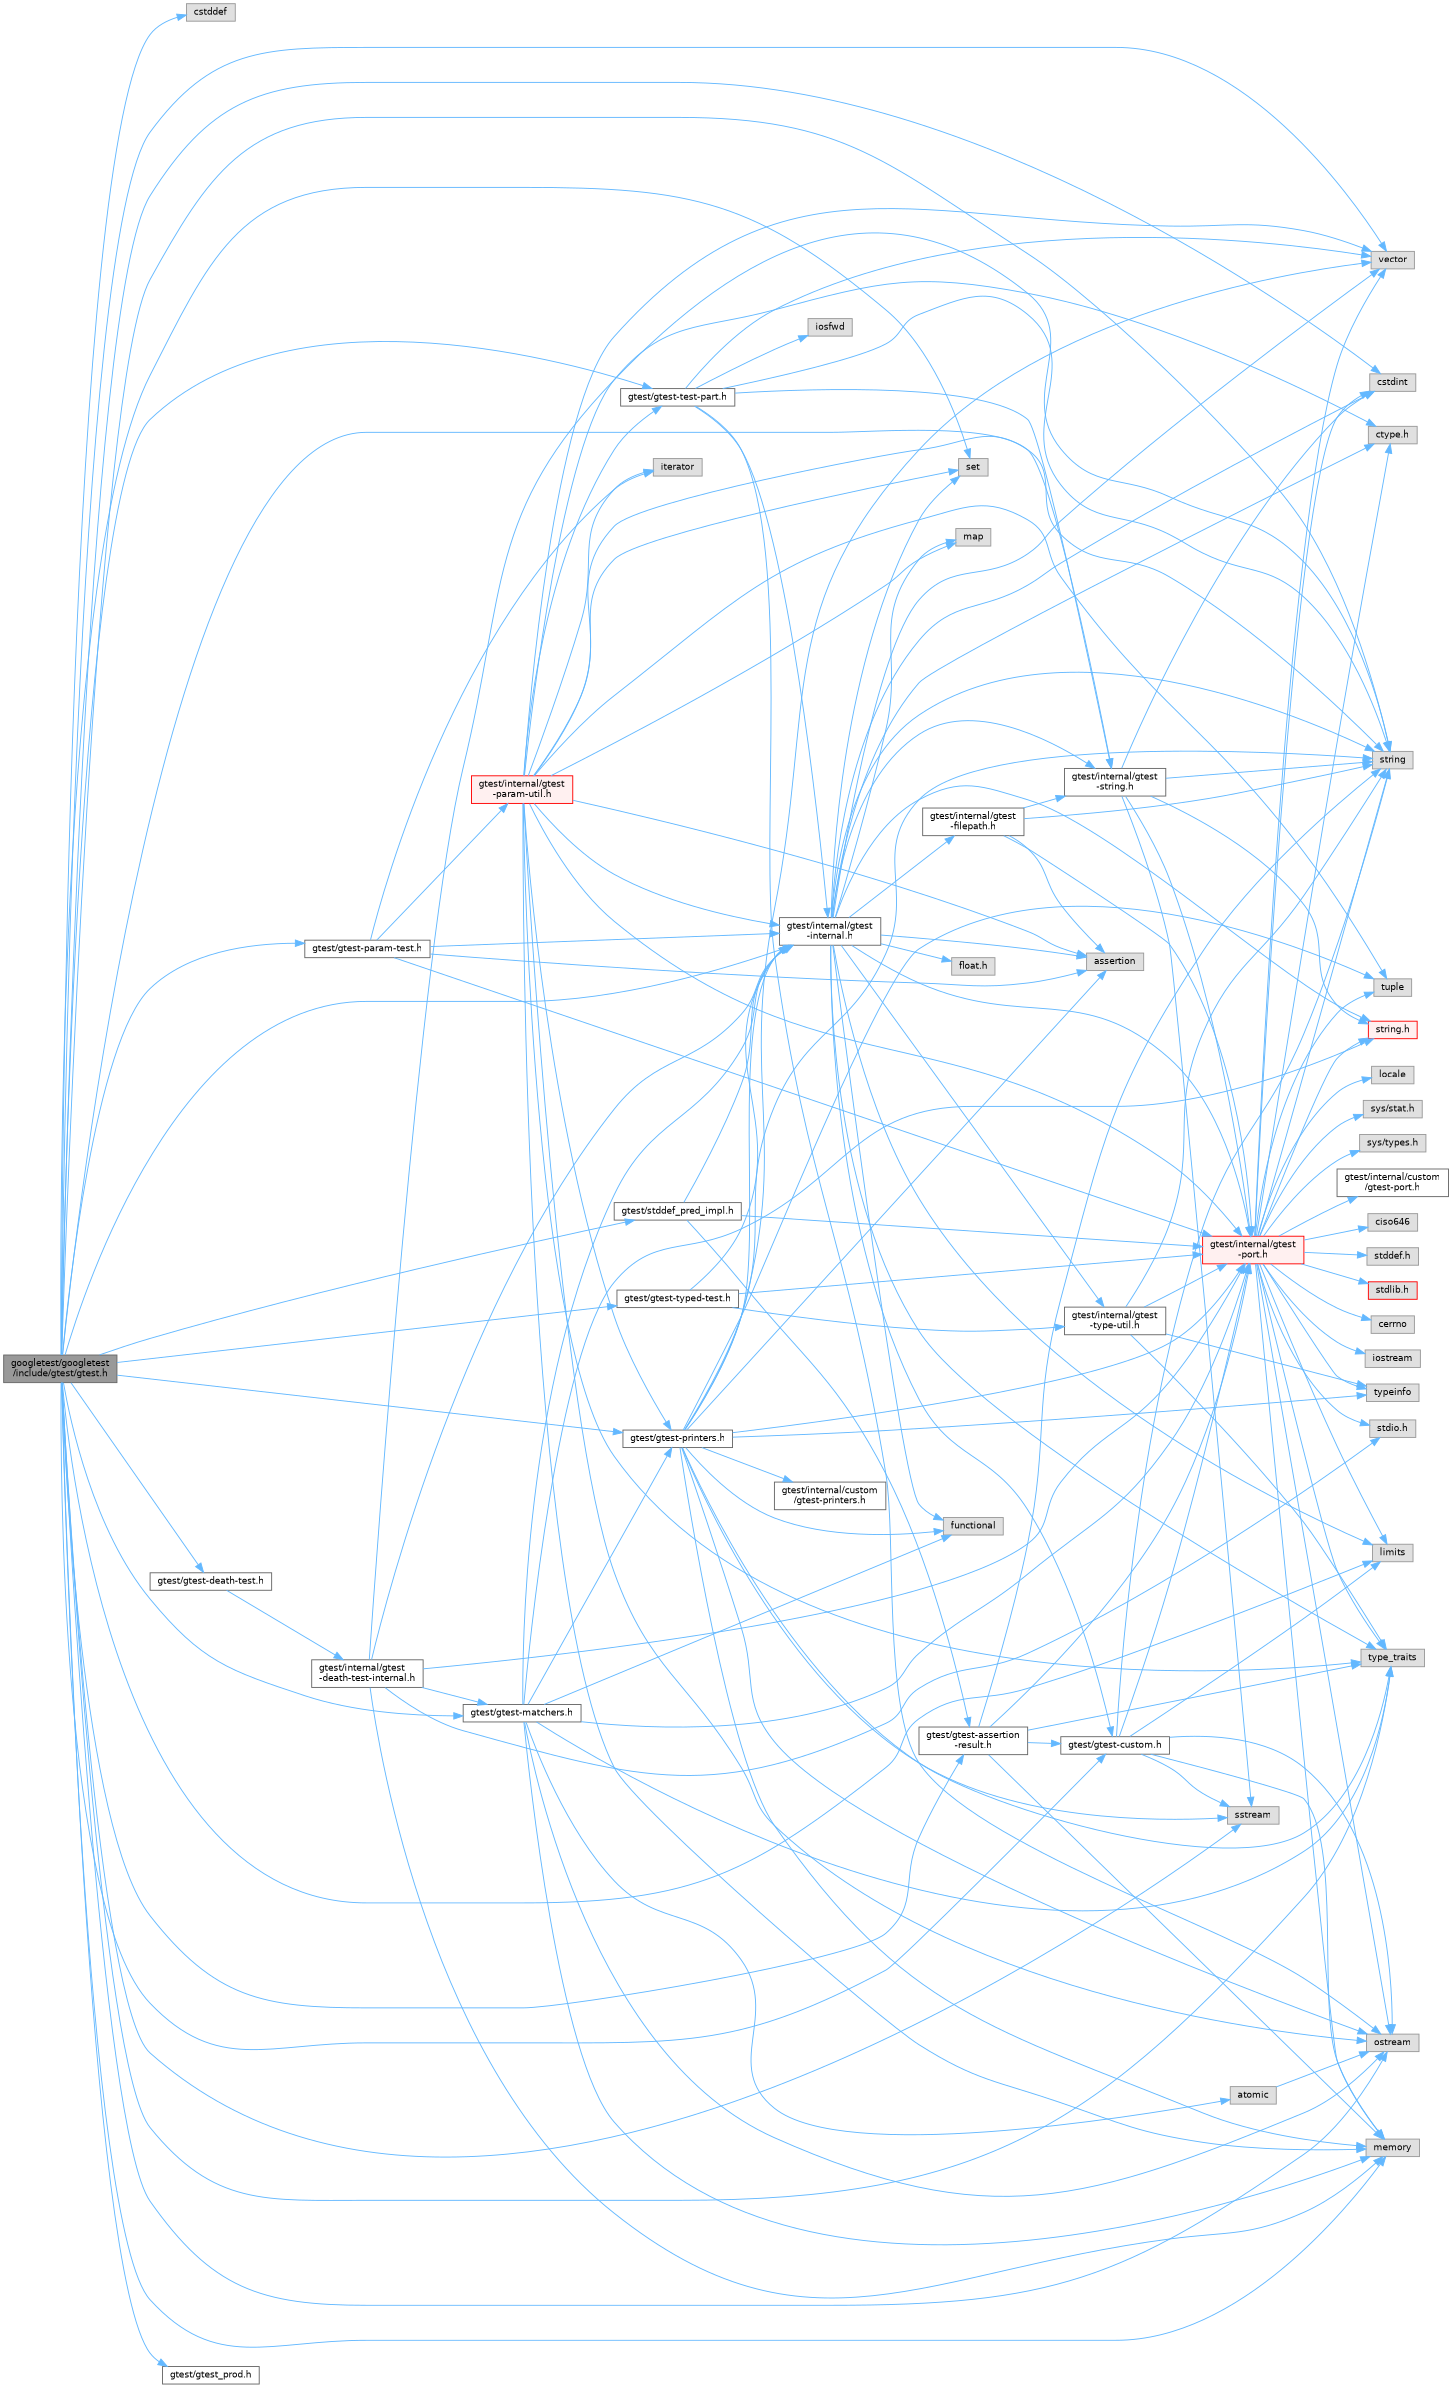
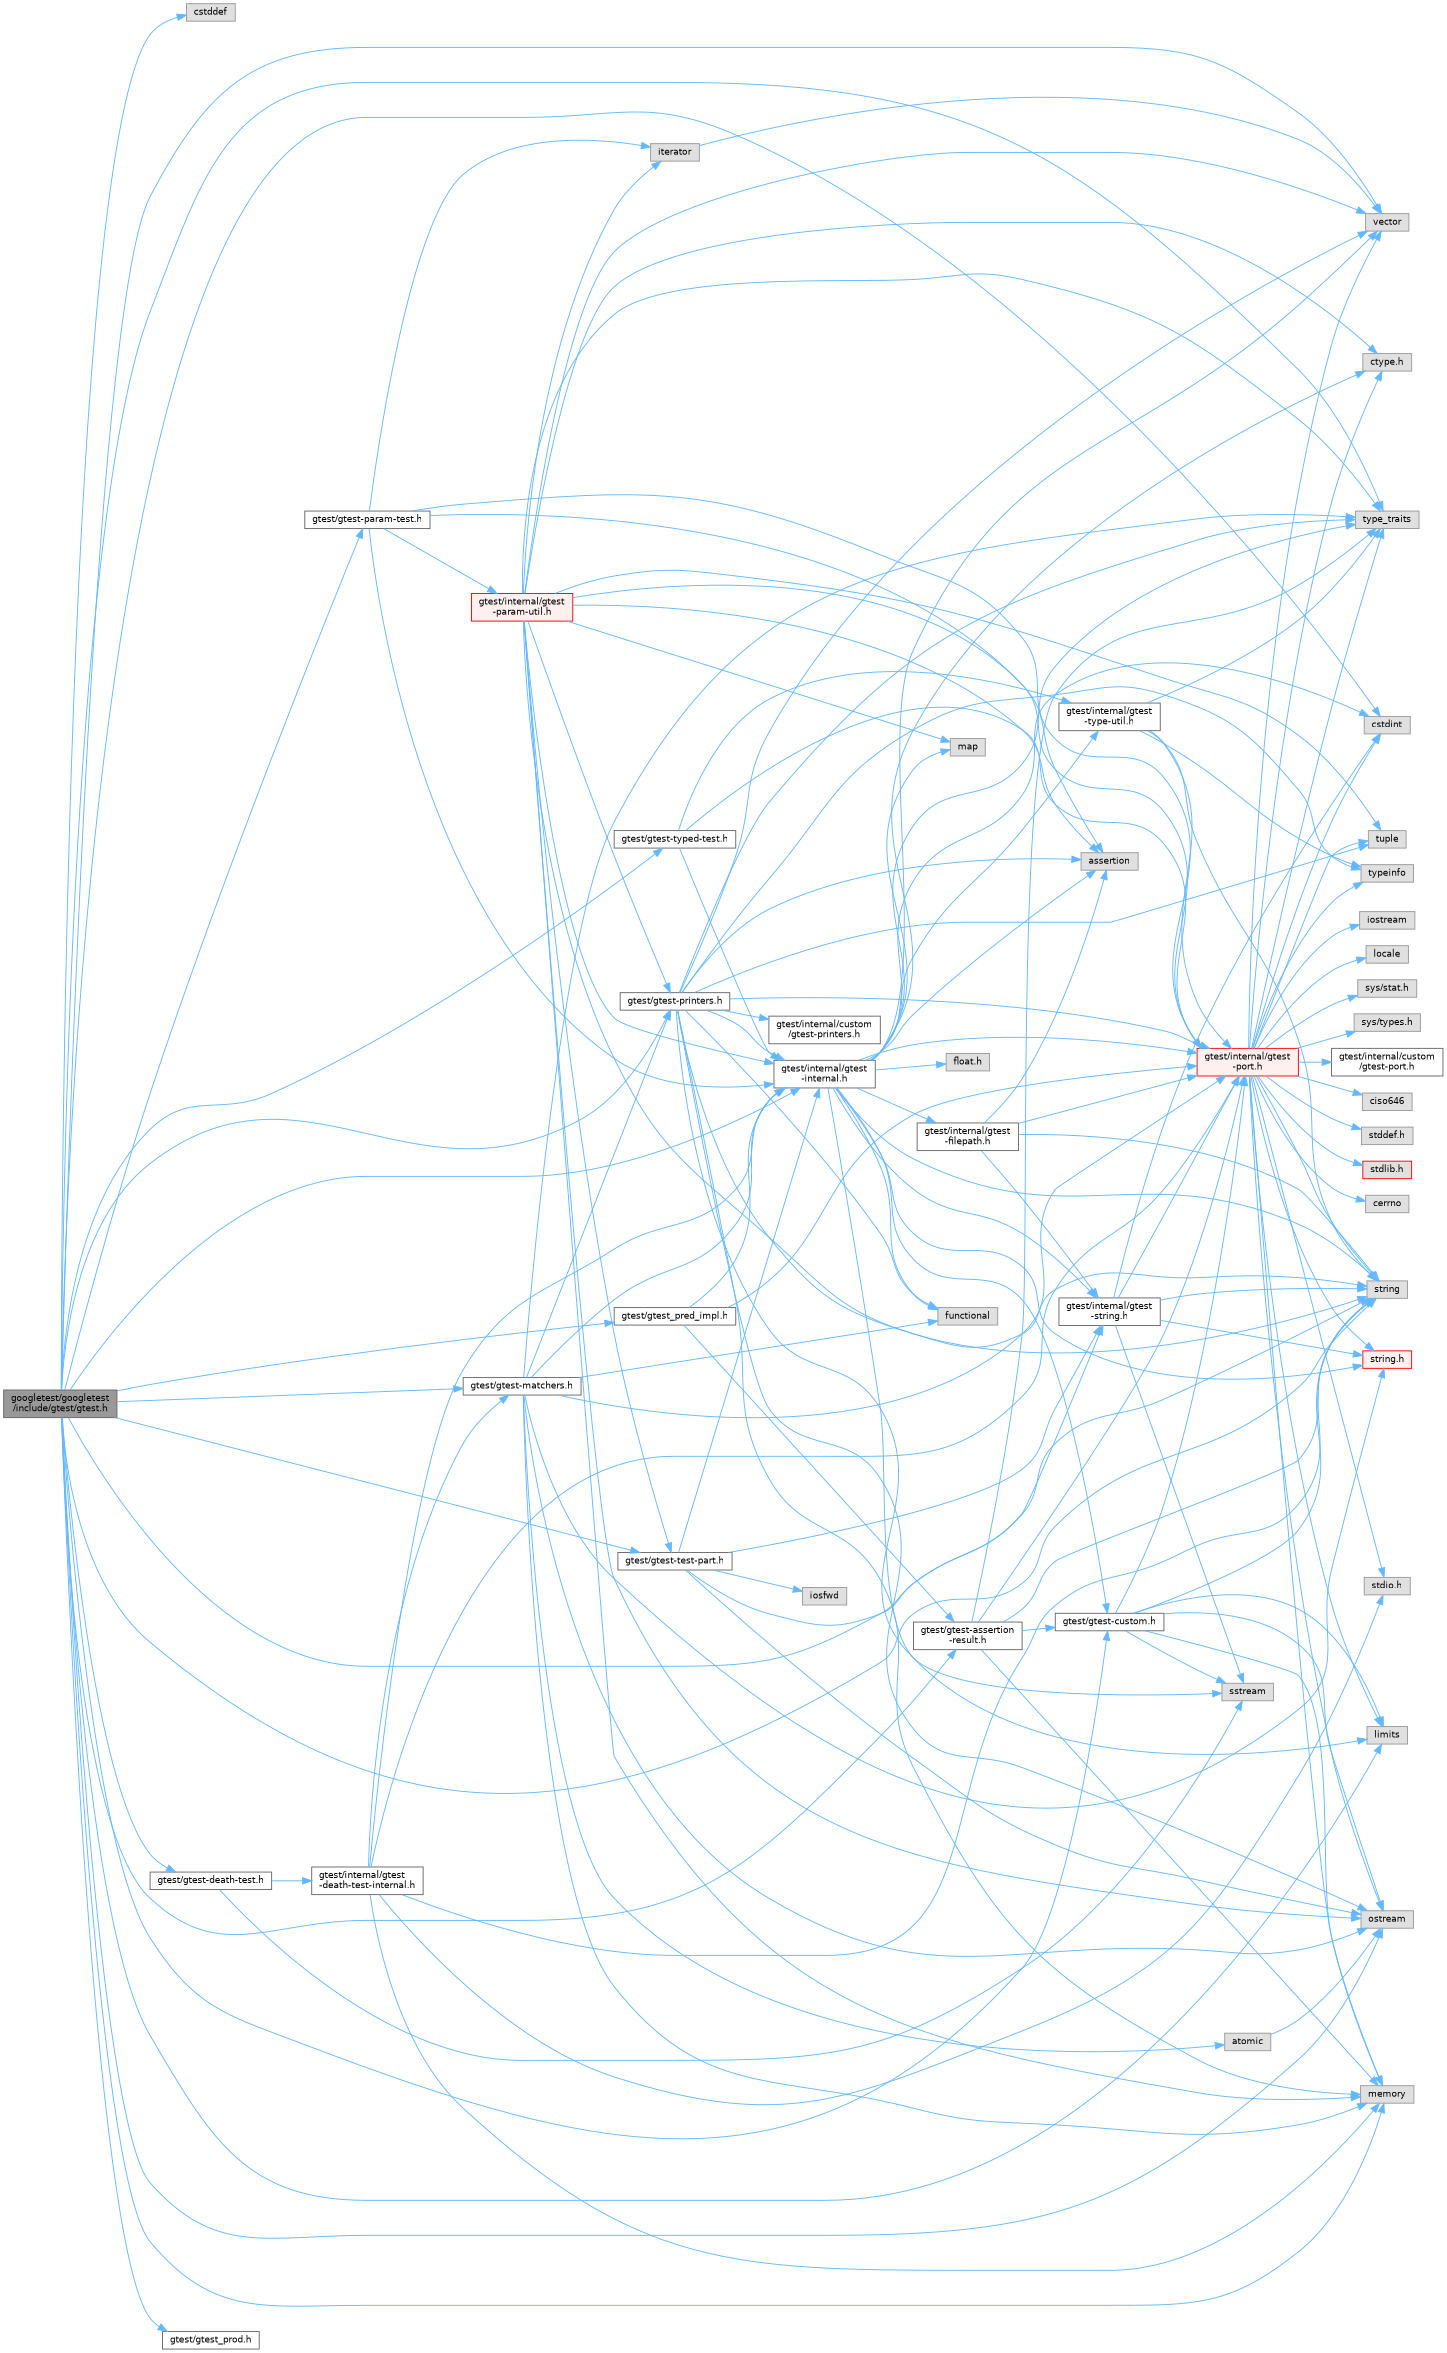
edge "gtest/gtest-test-part.h" -> "vector": now "iterator" -> "vector"
node "set": removed
node "gtest/stddef_pred_impl.h": label "gtest/stddef_pred_impl.h" -> "gtest/gtest_pred_impl.h"
edge "googletest/googletest /include/gtest/gtest.h" -> "sstream": now "gtest/gtest-death-test.h" -> "sstream"
